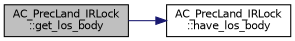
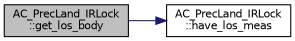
node "AC_PrecLand_IRLock ::have_los_body": label "AC_PrecLand_IRLock ::have_los_body" -> "AC_PrecLand_IRLock ::have_los_meas"
